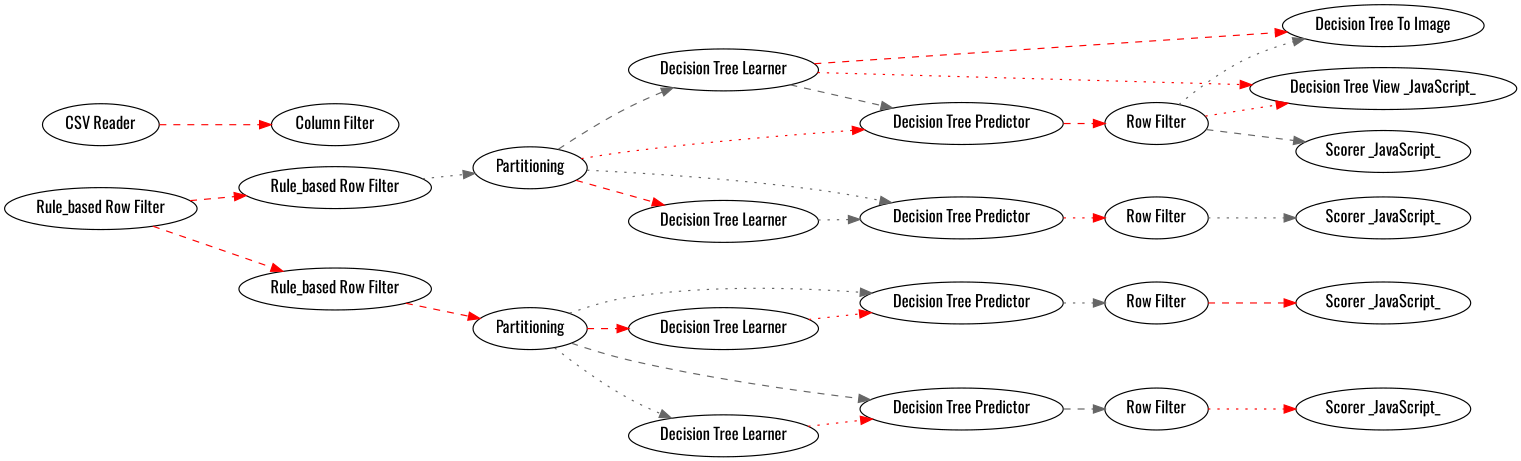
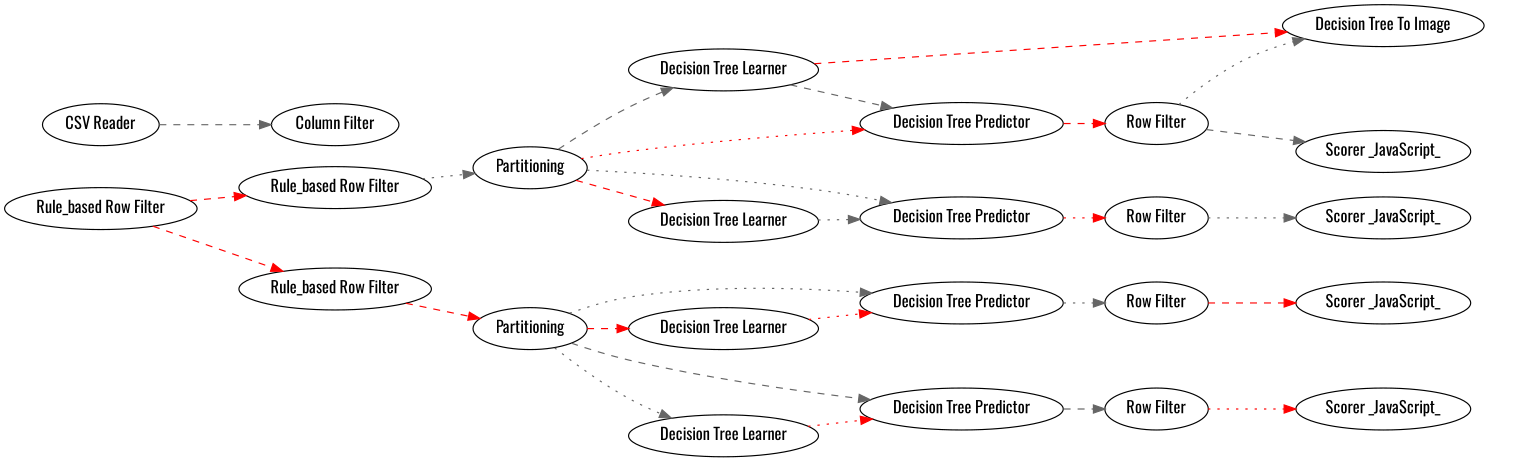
node "Decision Tree View _JavaScript_": removed
edge "CSV Reader" -> "Column Filter": color red -> gray40
